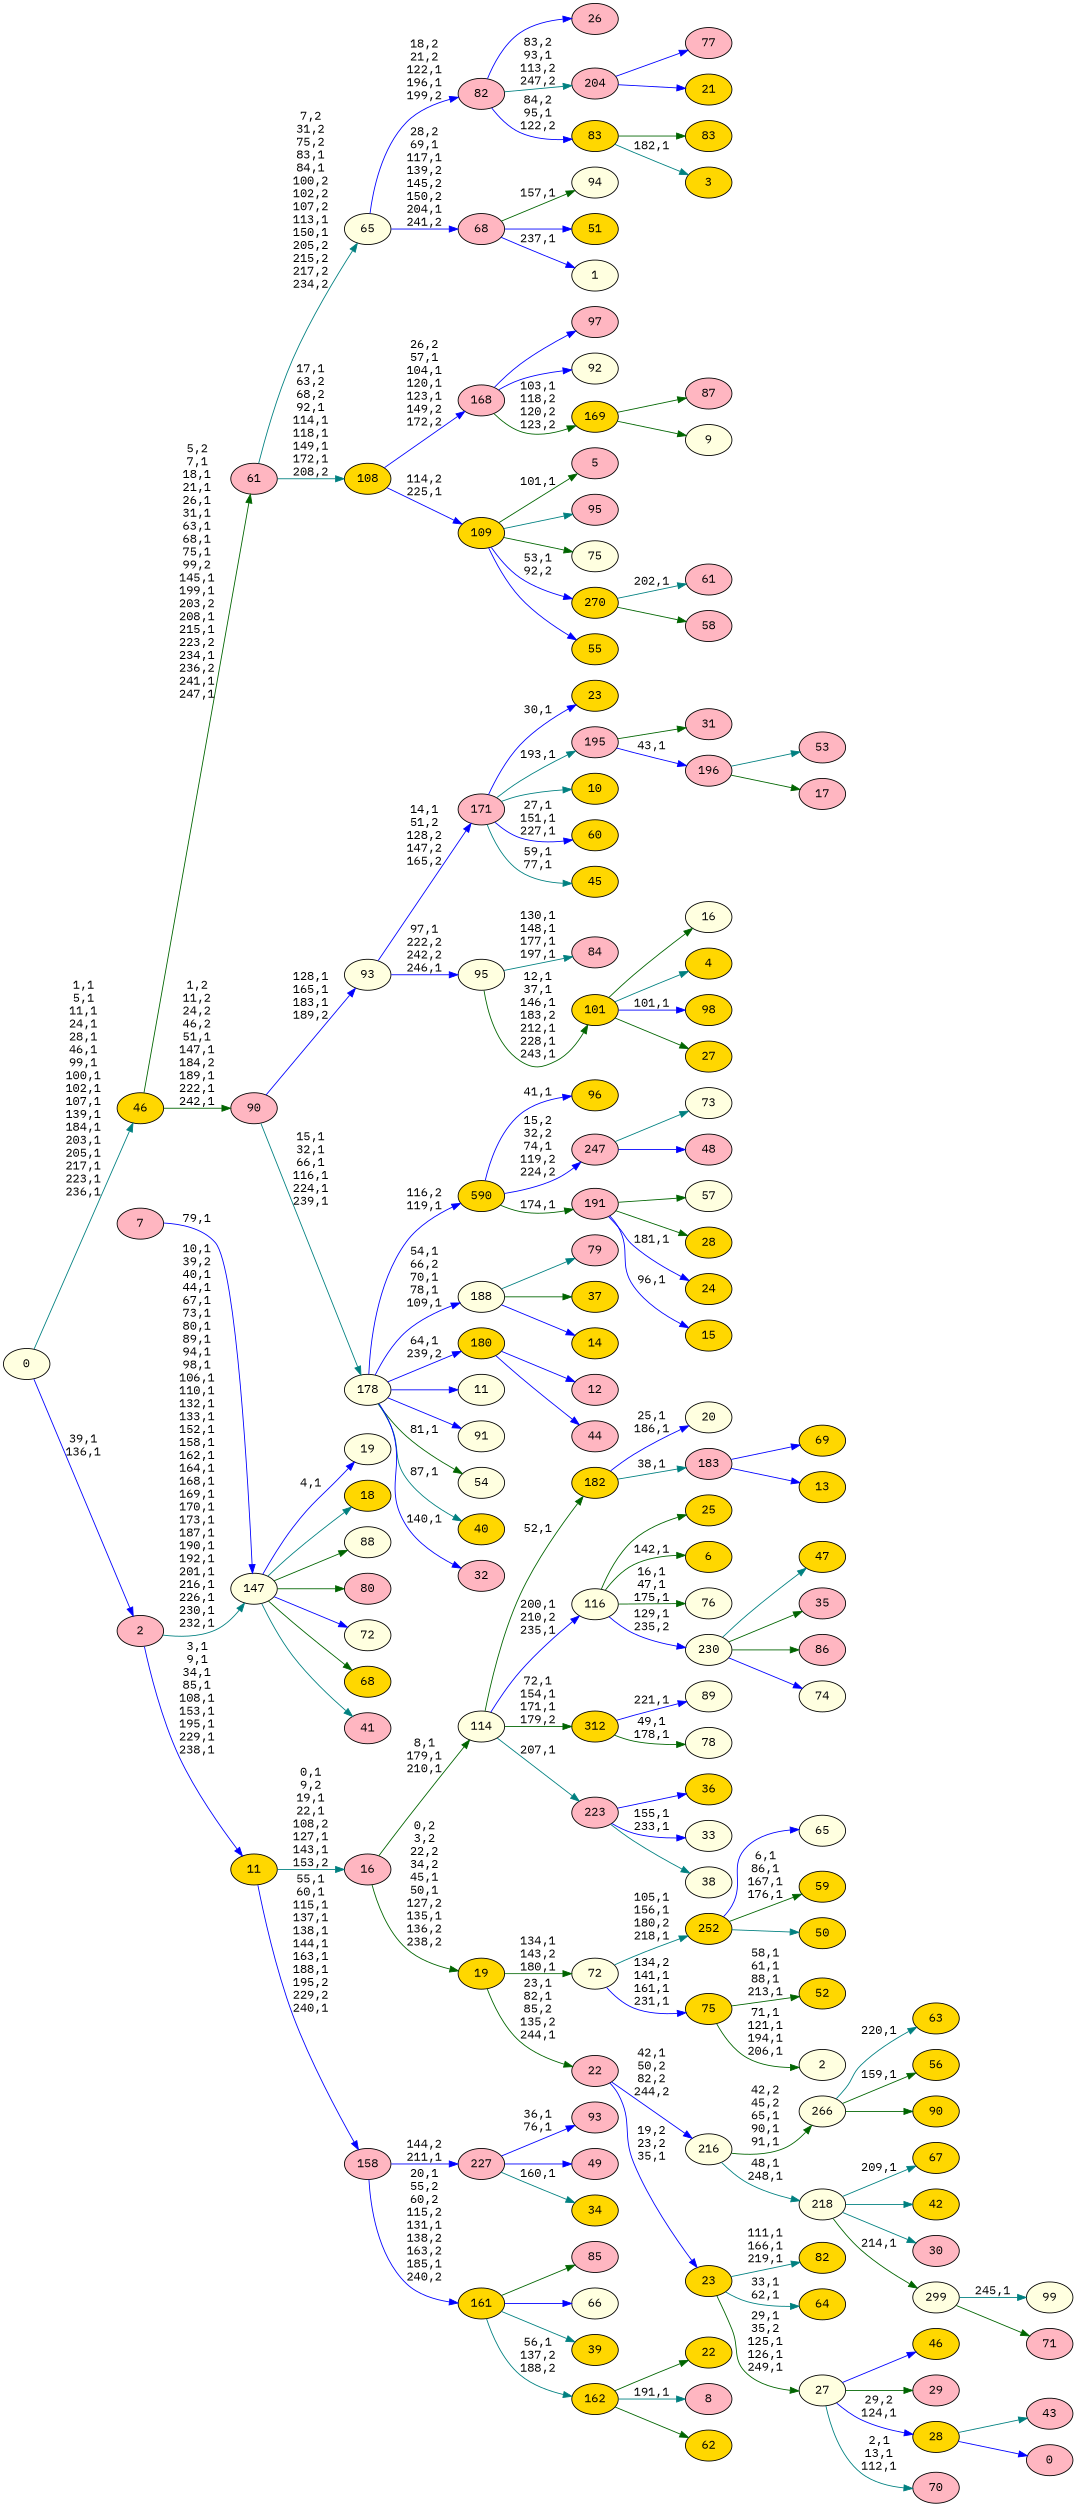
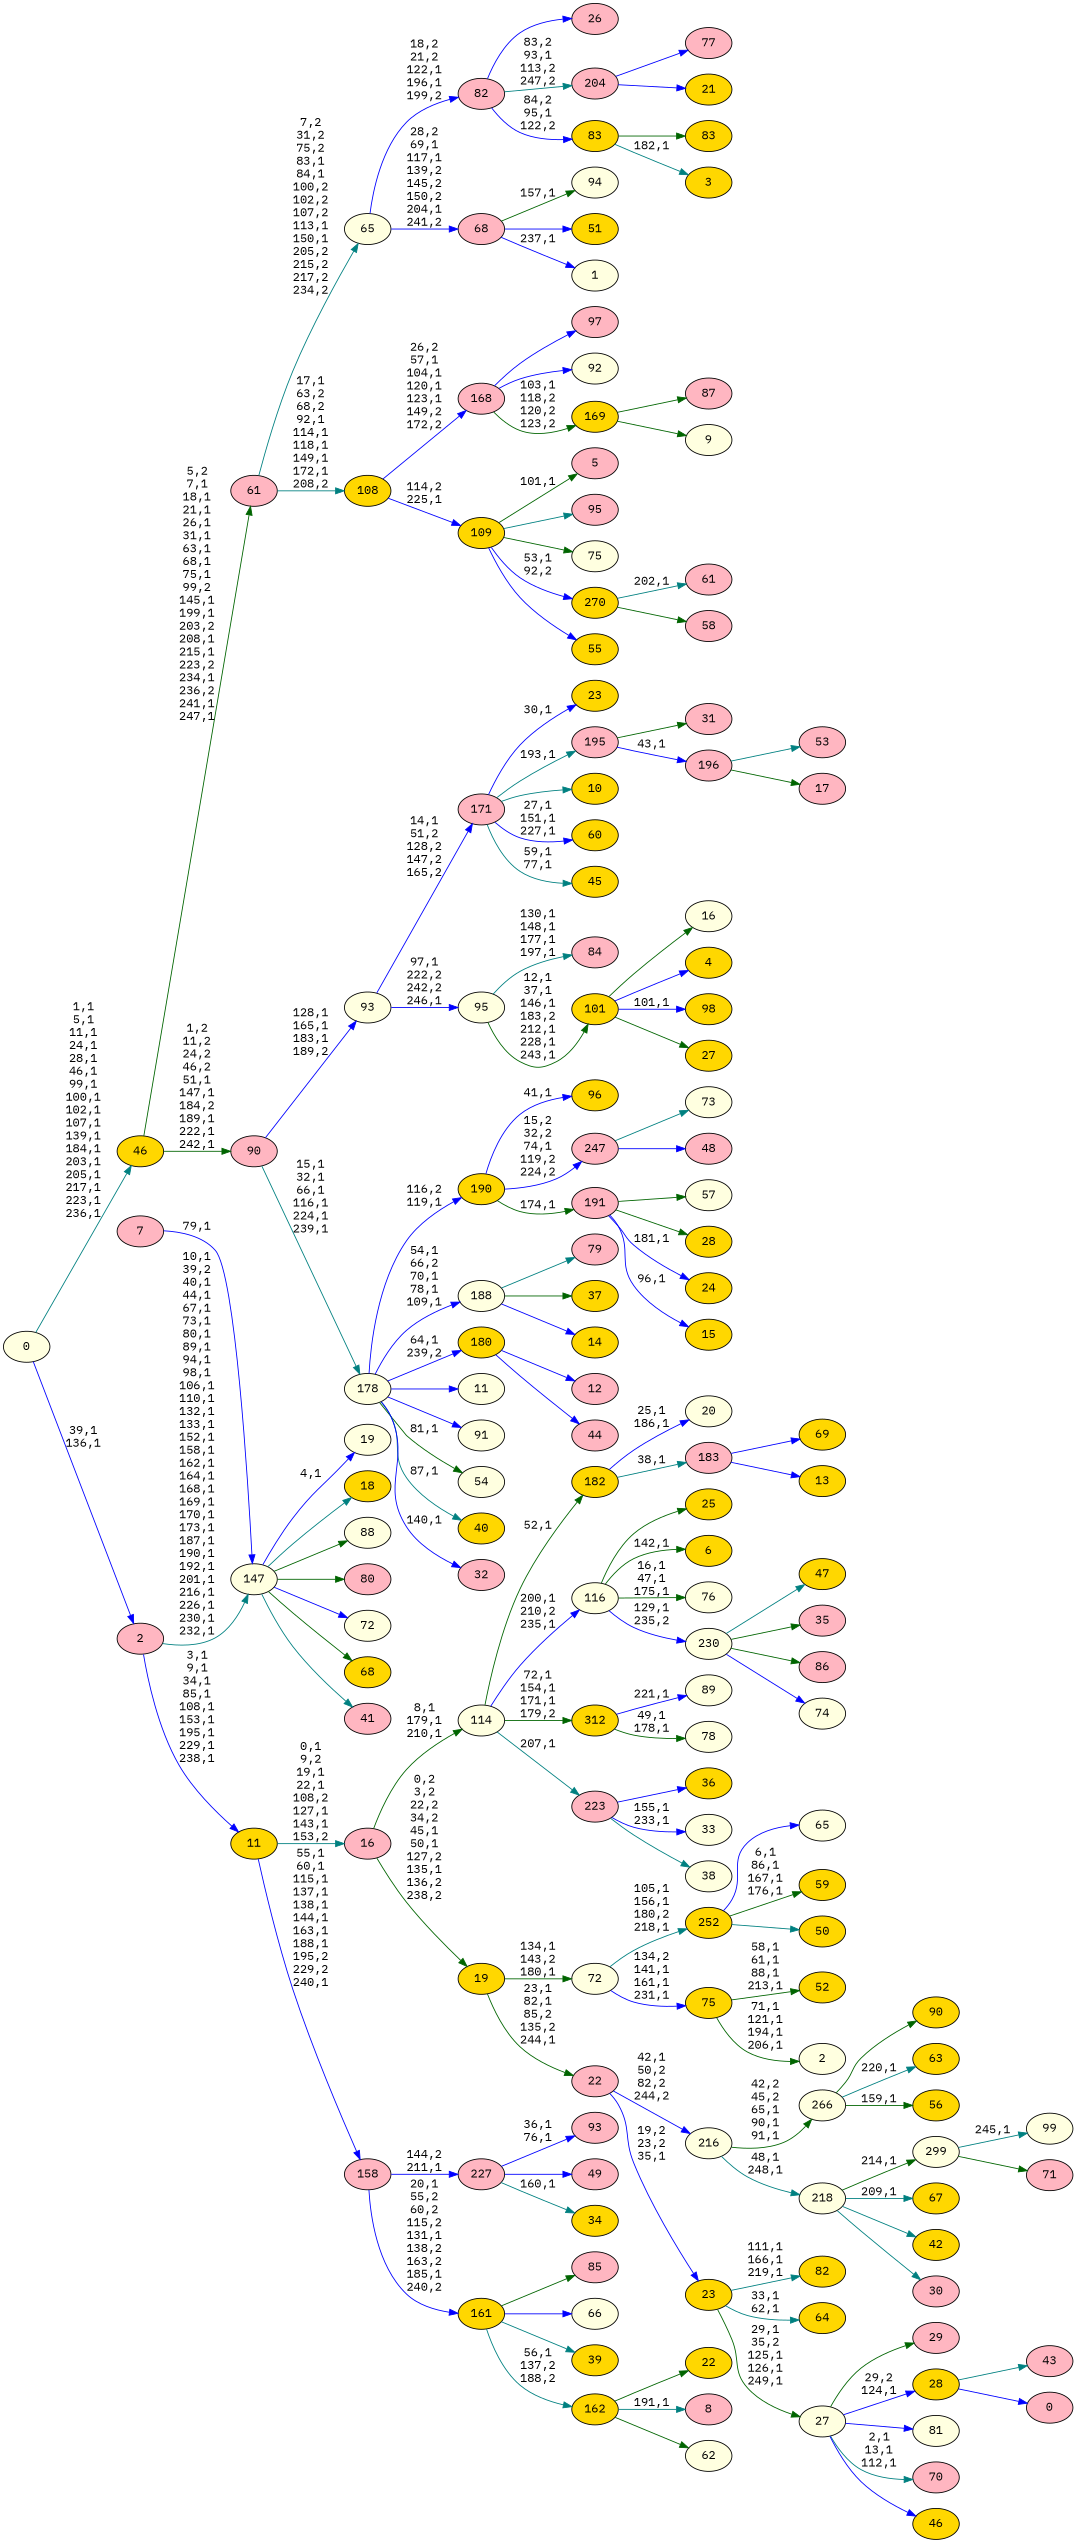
edge "101" -> "4": color teal -> blue
node "590": label "590" -> "190"
node "81": added
node "62": fillcolor gold -> lightyellow
